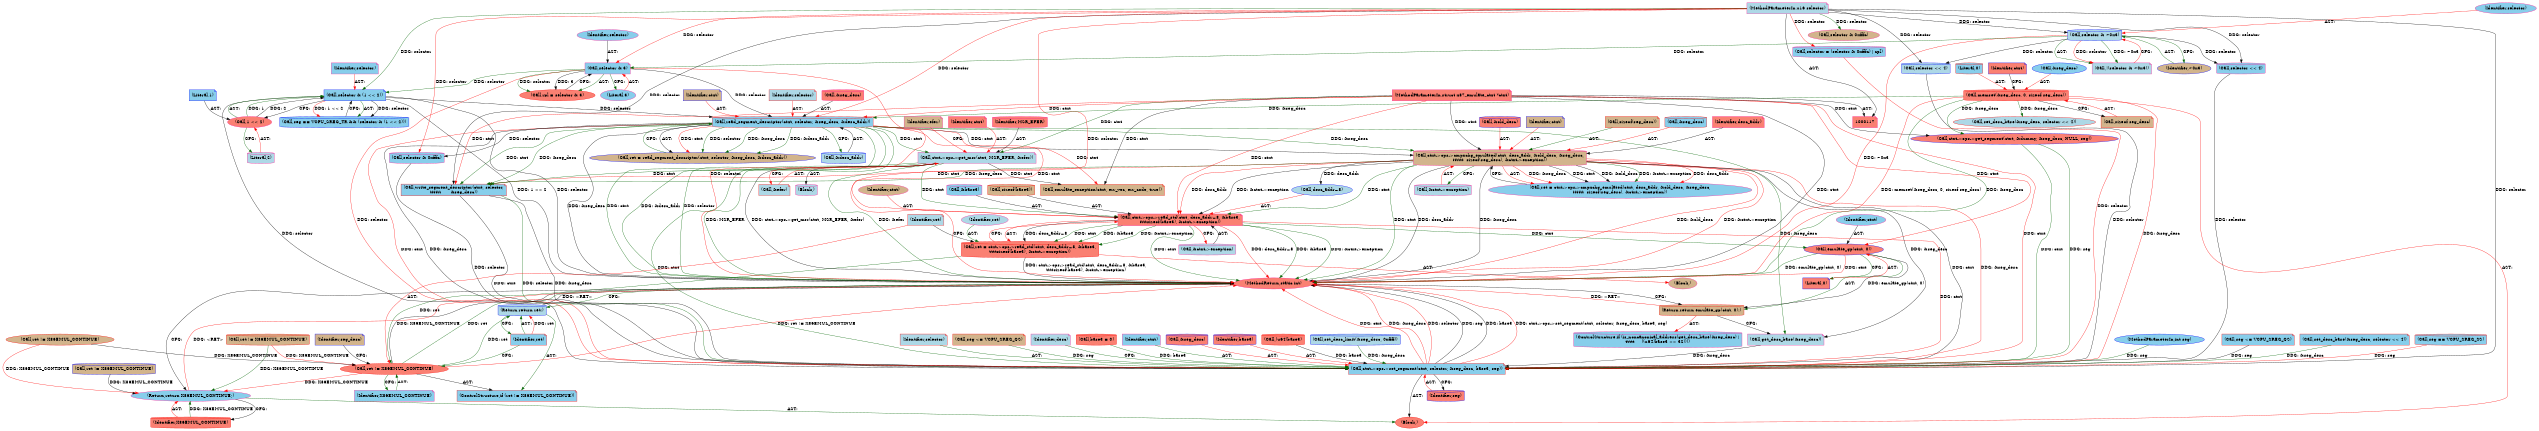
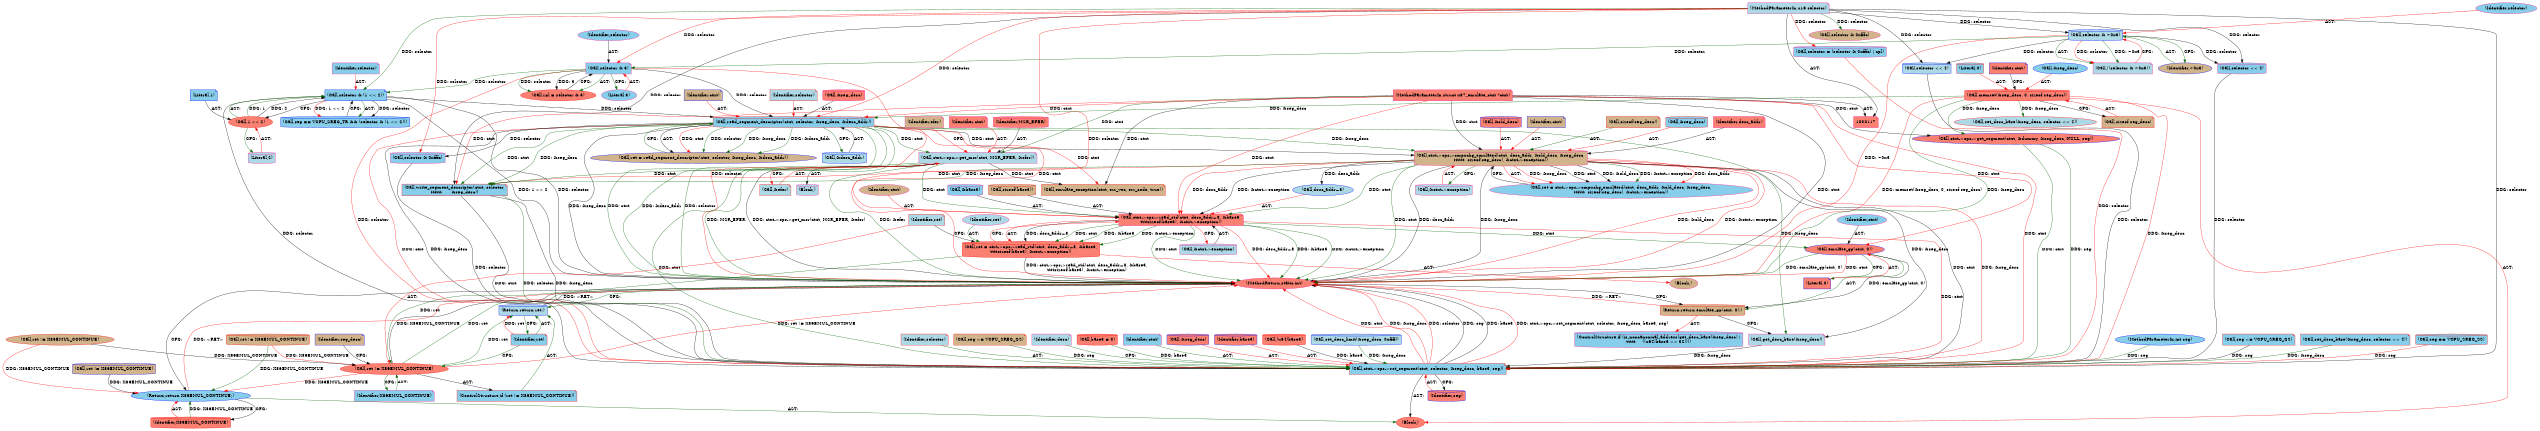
node "(Call,1 << 2)": color deeppink -> red
edge "(Return,return ret;)" -> "(ControlStructure,if (ret != X86EMUL_CONTINUE))": reversed
node "(Return,return X86EMUL_CONTINUE;)": color deeppink -> blue
